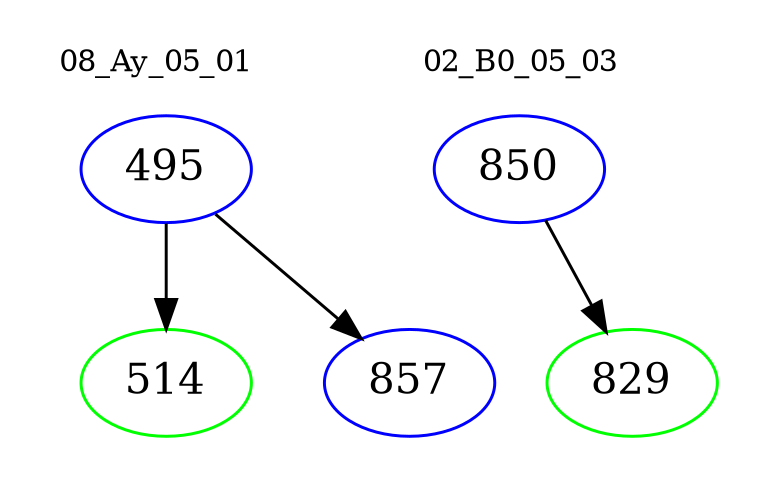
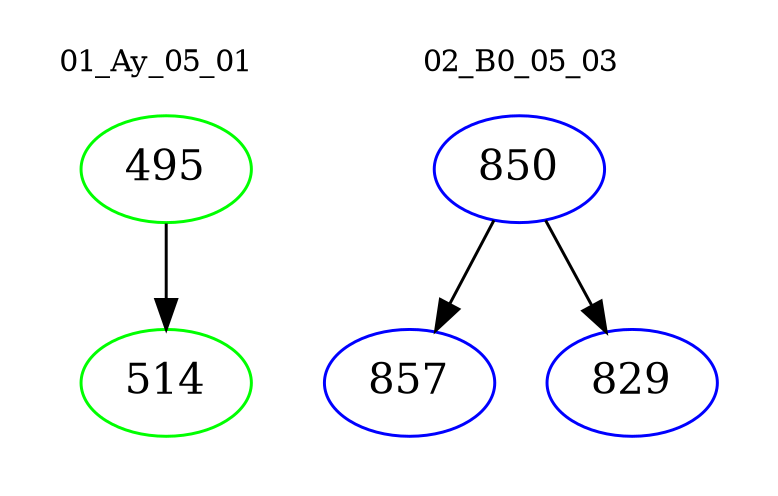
cluster "08_Ay_05_01": label "08_Ay_05_01" -> "01_Ay_05_01"
node "495": color blue -> green
edge "495" -> "857": now "850" -> "857"
node "829": color green -> blue
